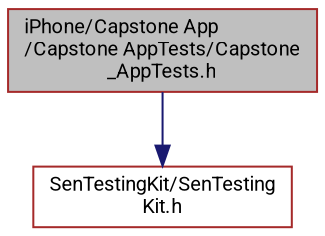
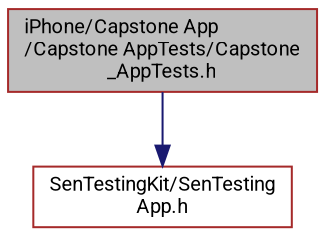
node "SenTestingKit/SenTesting Kit.h": label "SenTestingKit/SenTesting Kit.h" -> "SenTestingKit/SenTesting App.h"
